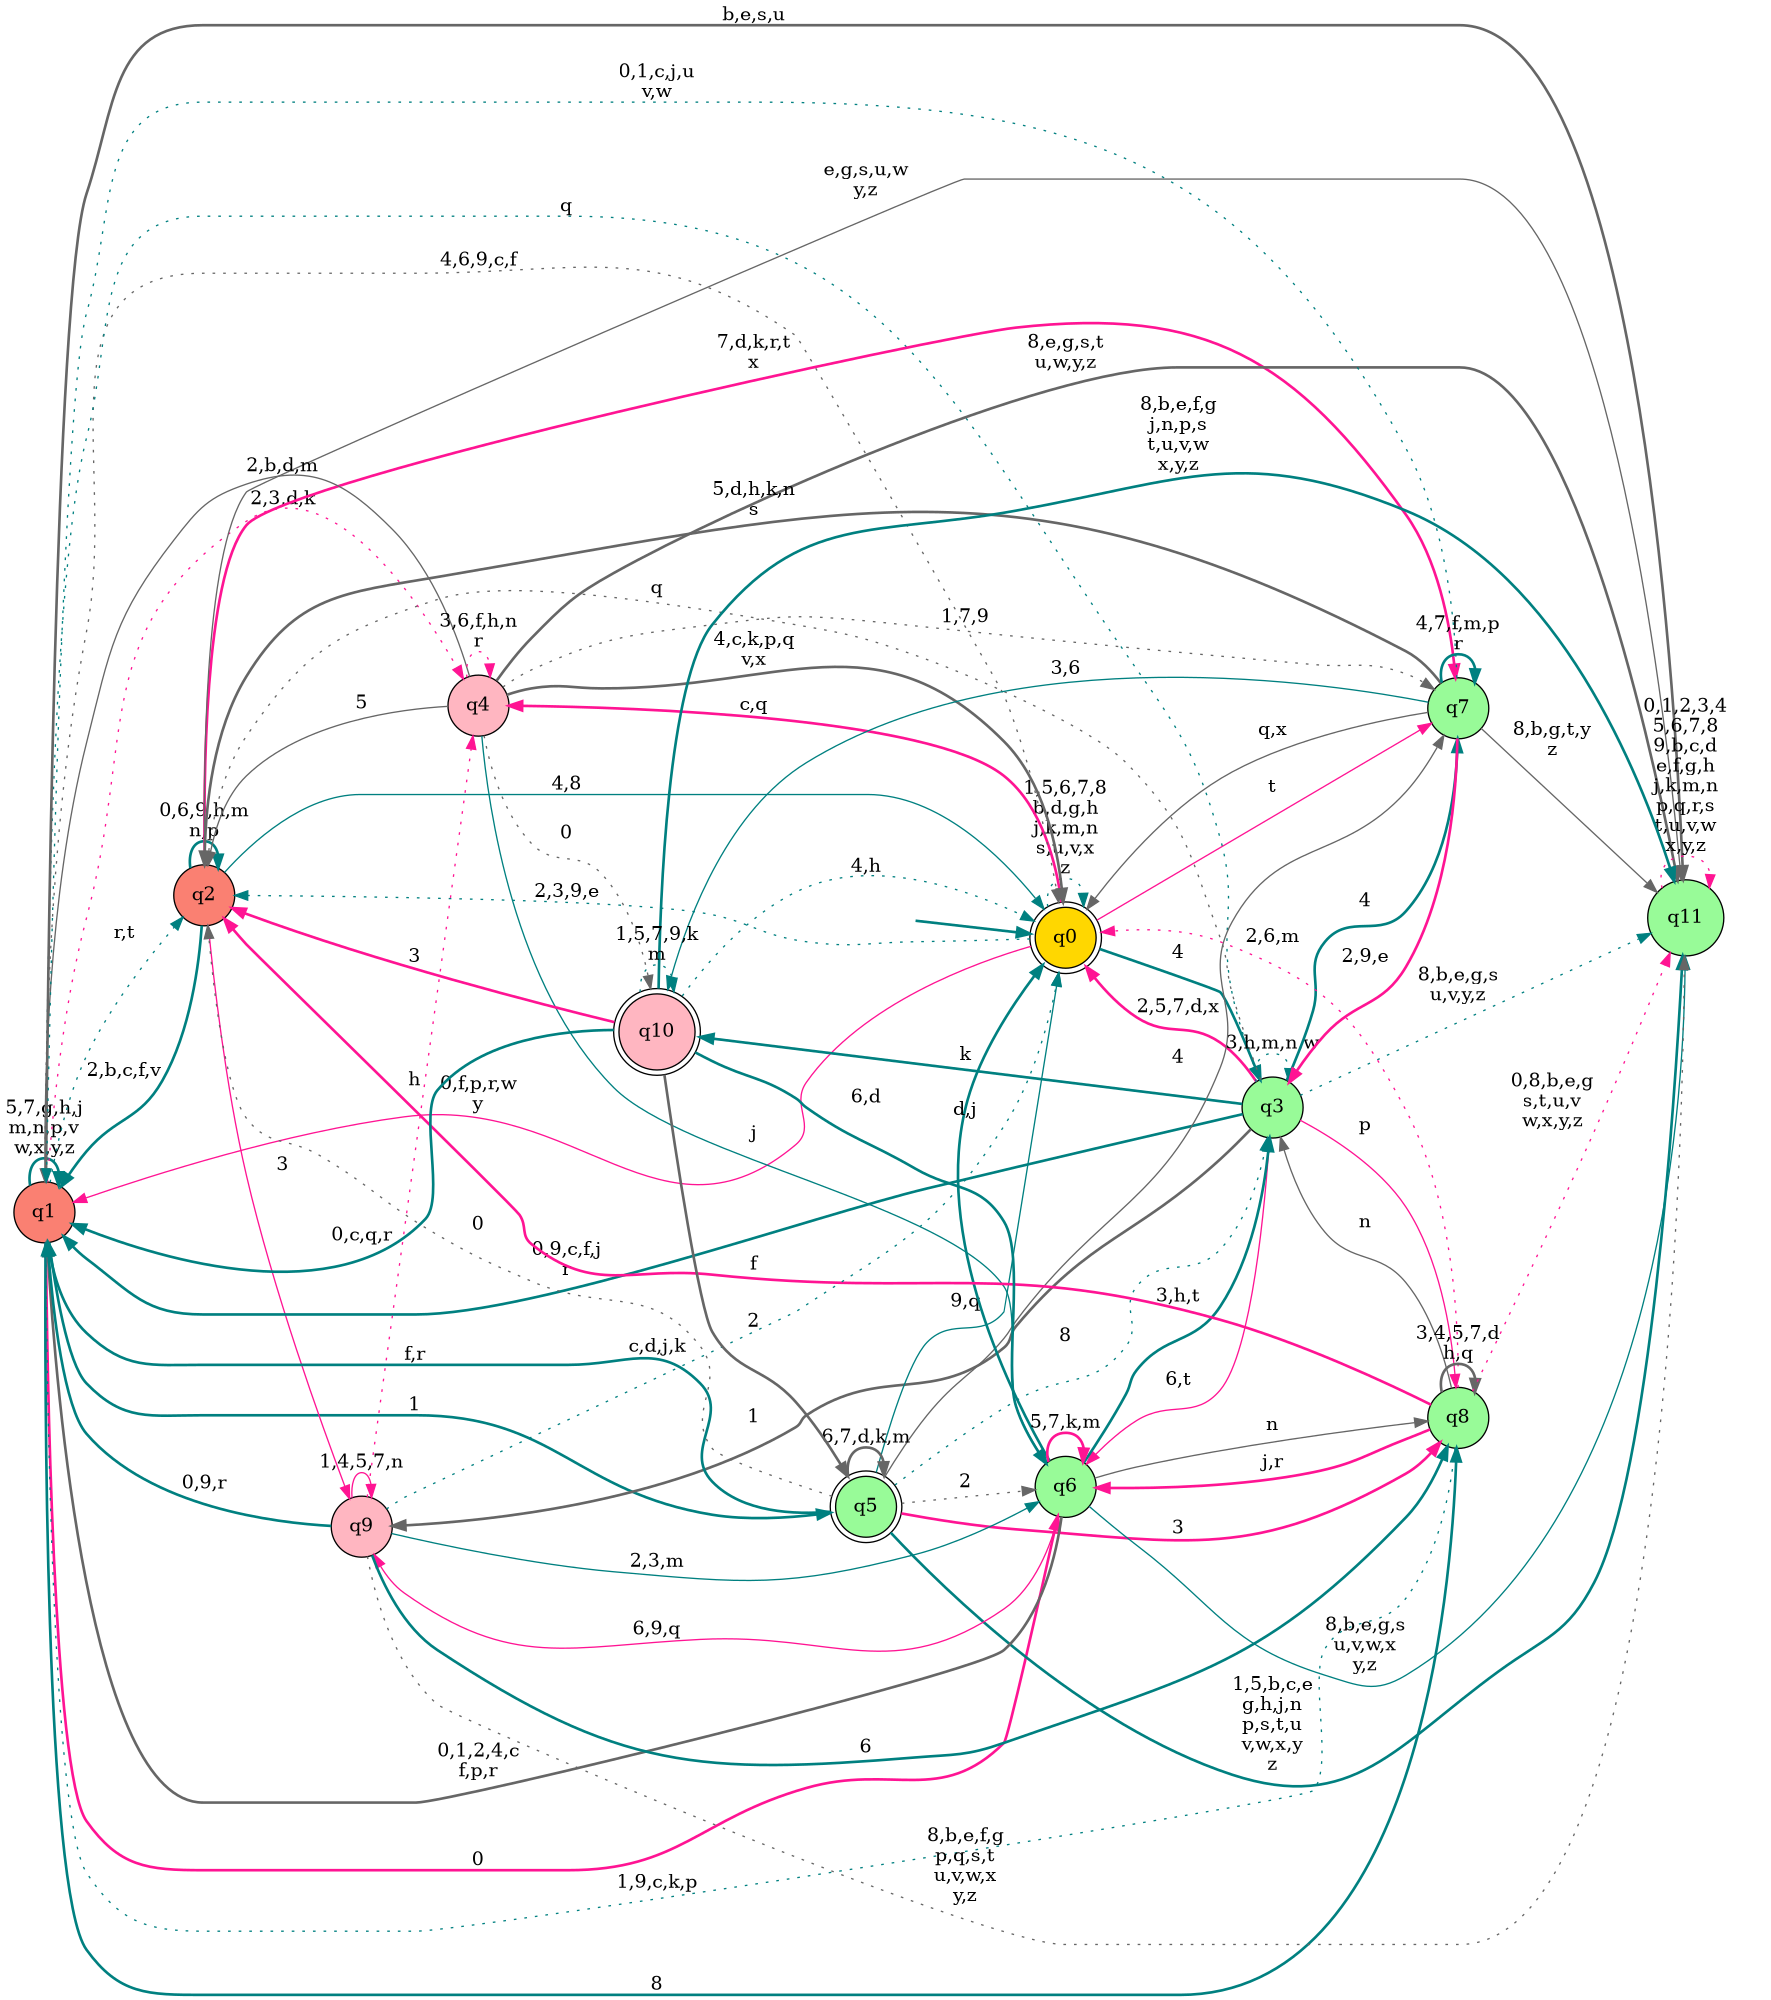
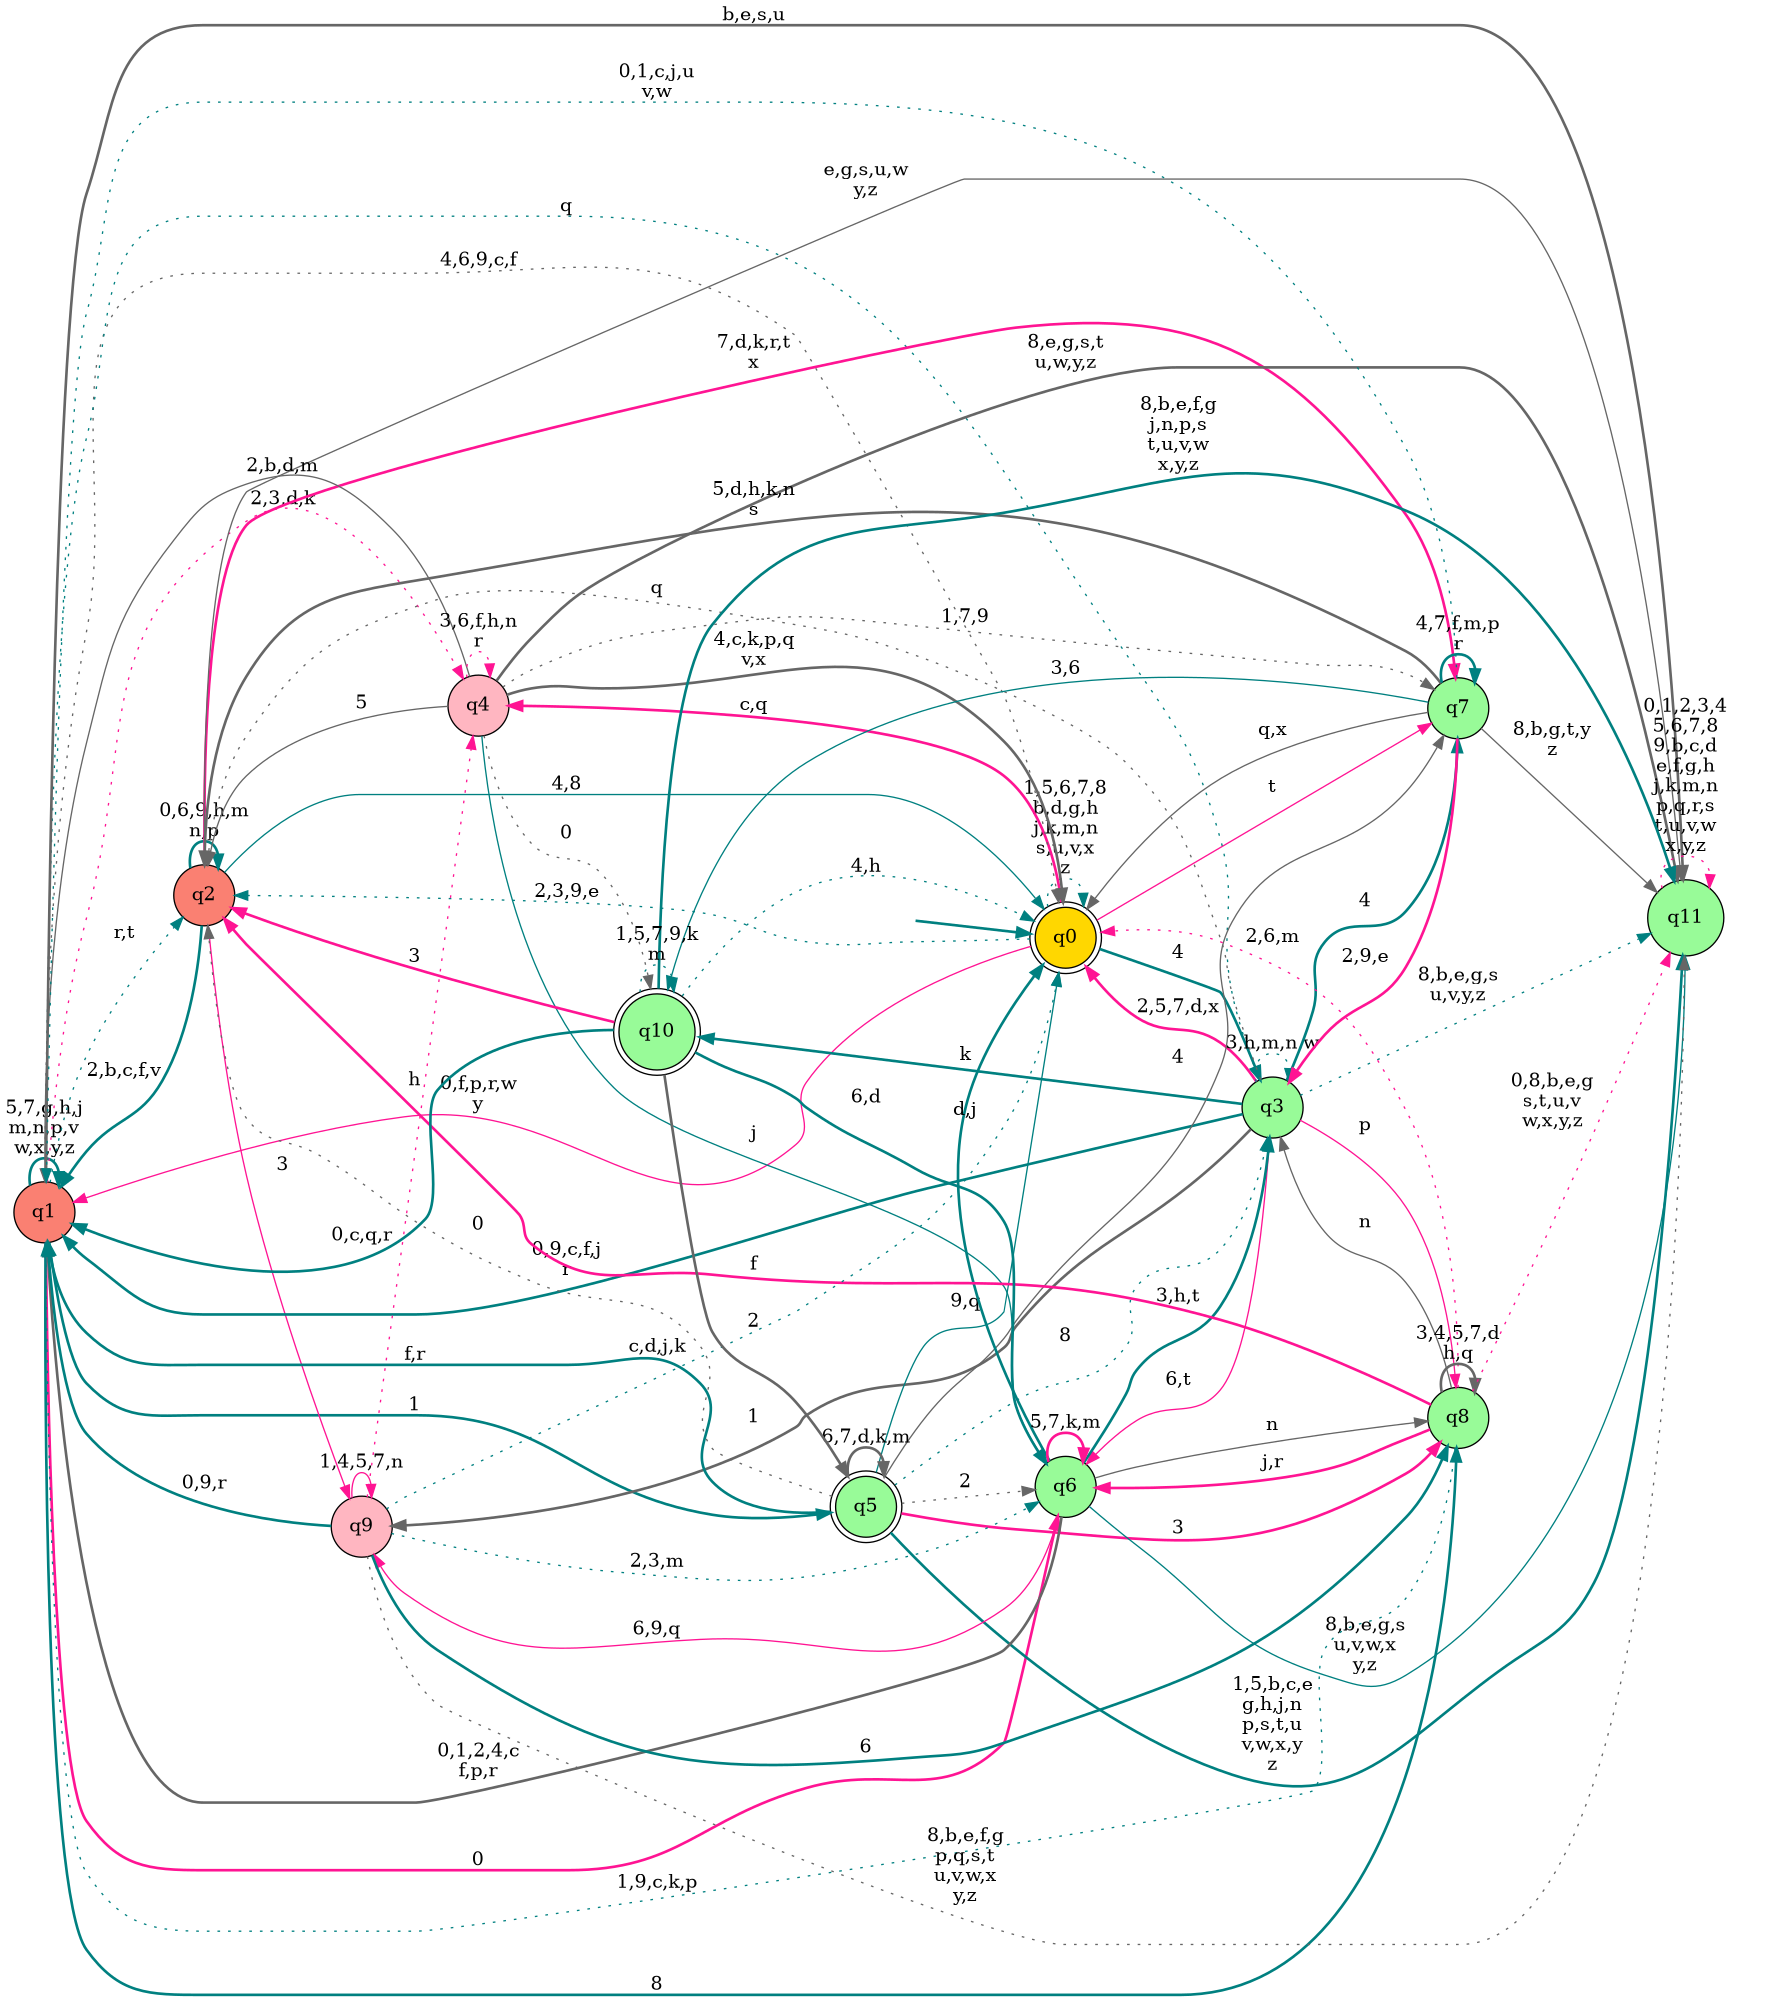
node "q10": fillcolor lightpink -> palegreen
edge "q9" -> "q6": style solid -> dotted
